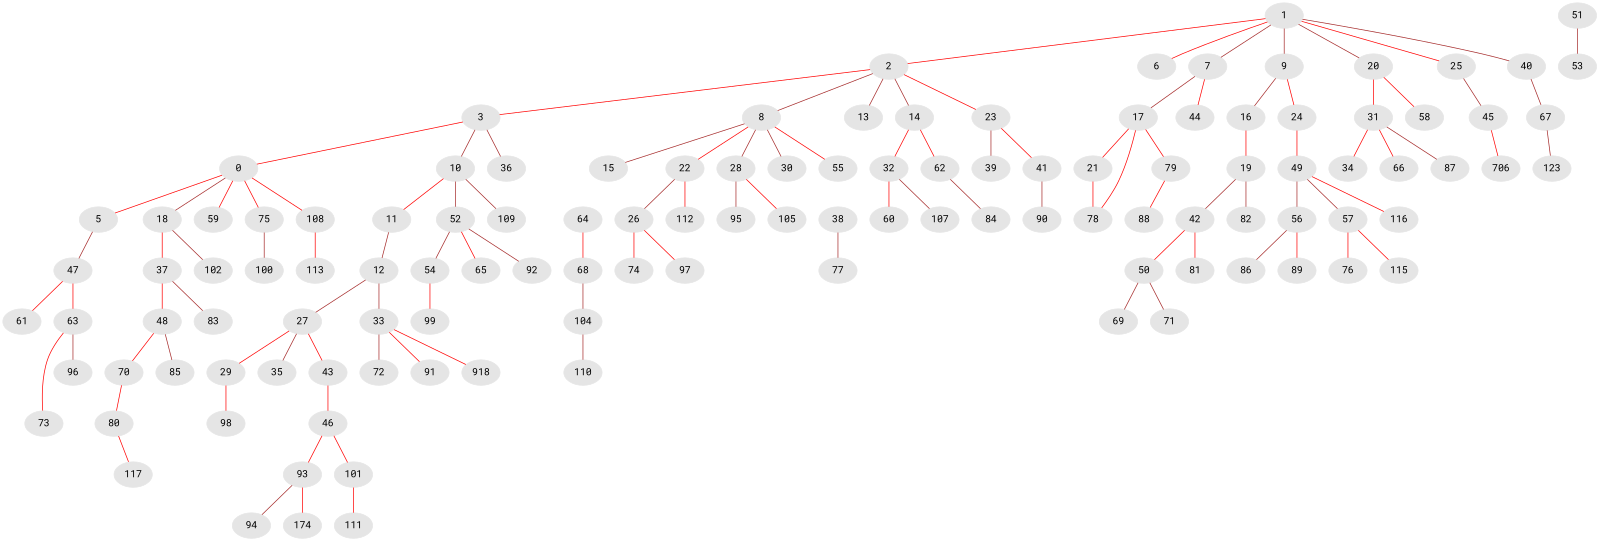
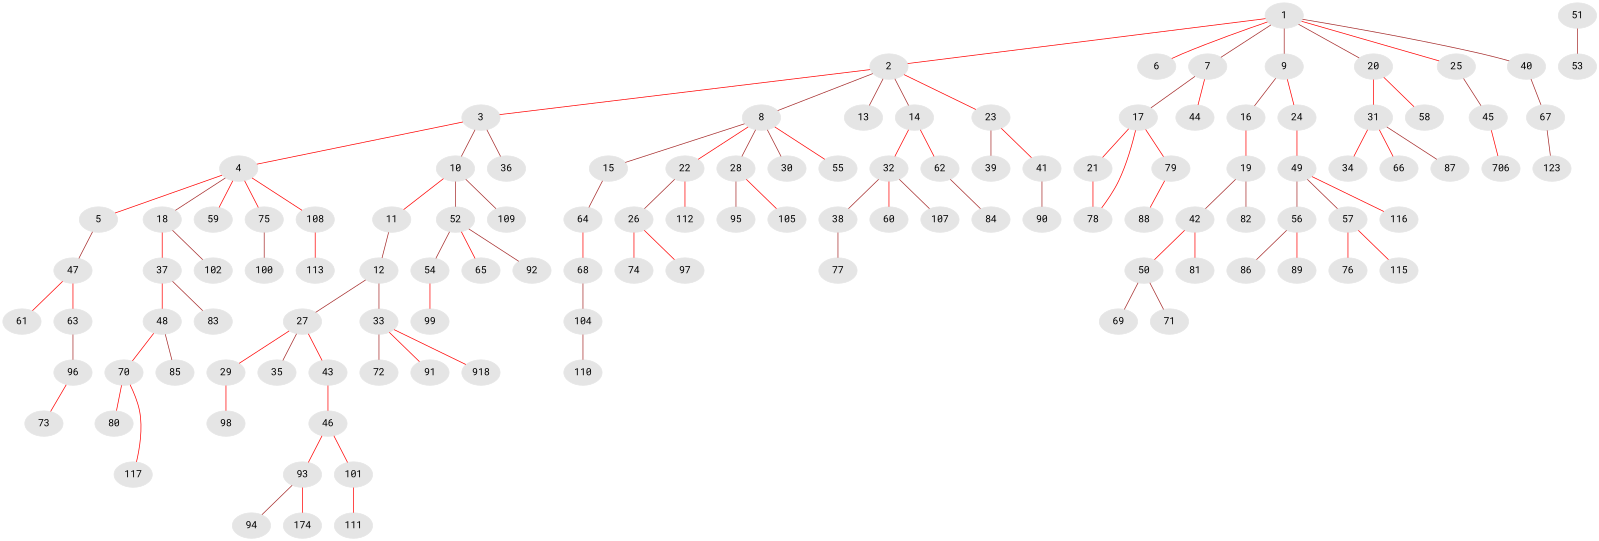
node "0": label "0" -> "4"
edge "15" -- "64": added
edge "32" -- "38": added
edge "63" -- "73": now "96" -- "73"
edge "80" -- "117": now "70" -- "117"
